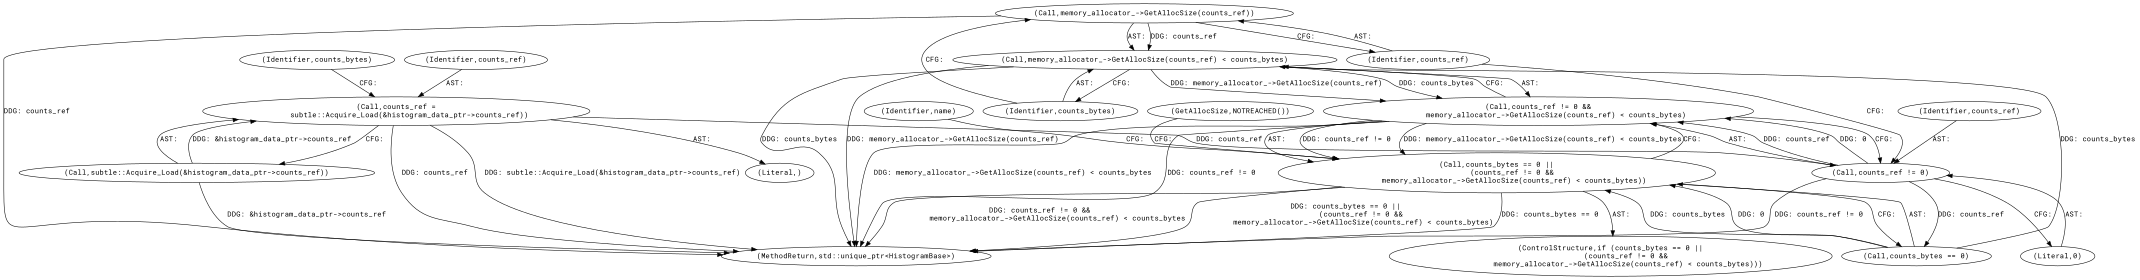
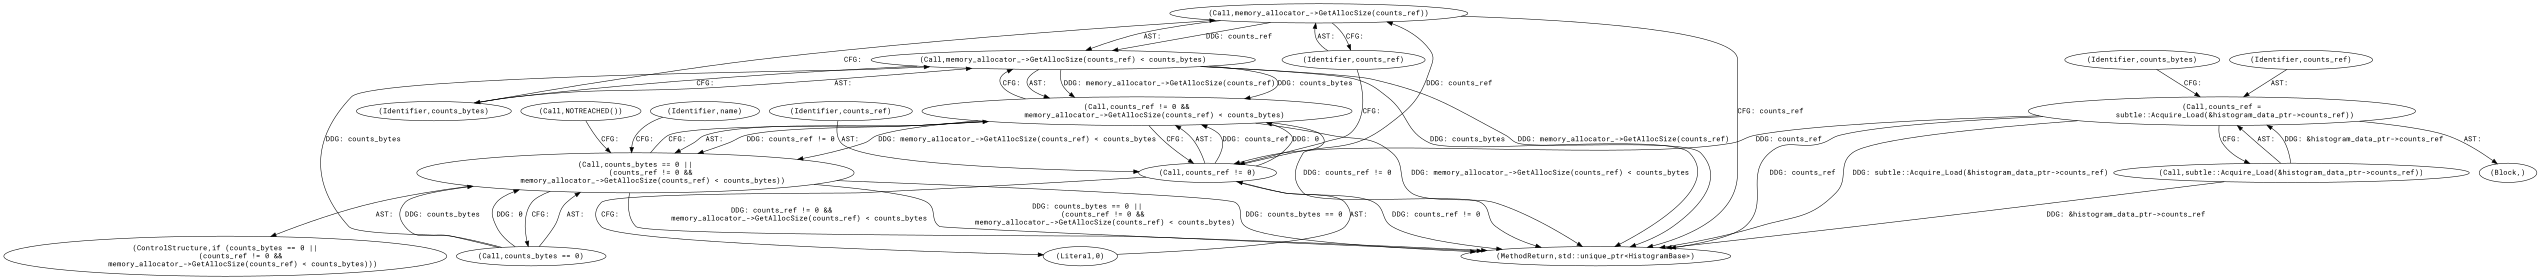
edge "(Call,memory_allocator_->GetAllocSize(counts_ref))" -> "(MethodReturn,std::unique_ptr<HistogramBase>)": label "DDG: counts_ref" -> "CFG: counts_ref"
node "(GetAllocSize,NOTREACHED())": label "(GetAllocSize,NOTREACHED())" -> "(Call,NOTREACHED())"
node "(Literal,)": label "(Literal,)" -> "(Block,)"
edge "(Call,counts_ref != 0)" -> "(Call,counts_bytes == 0)": now "(Call,counts_ref != 0)" -> "(Call,memory_allocator_->GetAllocSize(counts_ref))"
